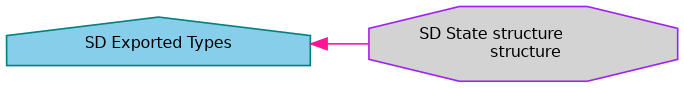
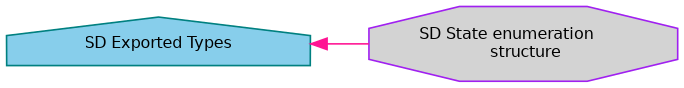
node "SD State structure structure": label "SD State structure structure" -> "SD State enumeration structure"
